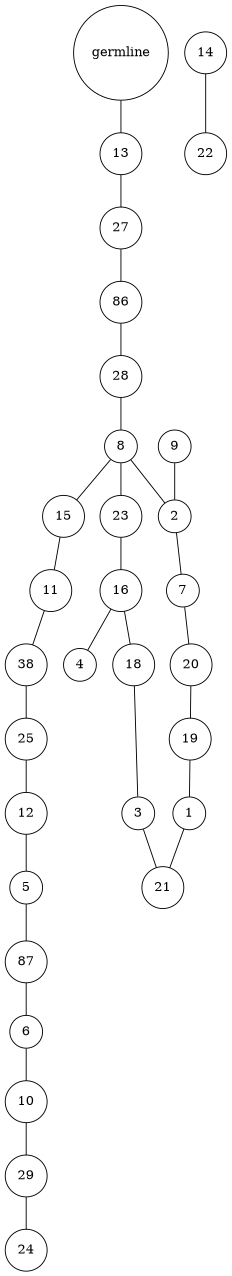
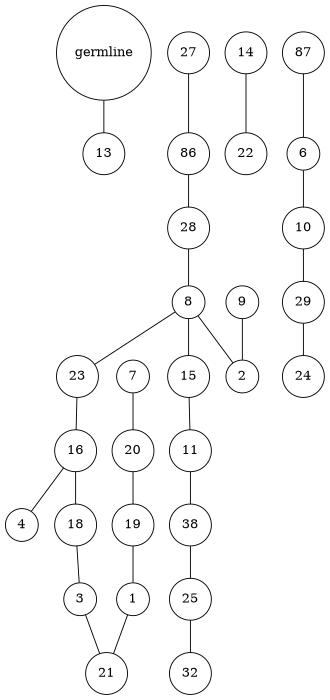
edge "13" -- "27": removed
edge "2" -- "7": removed
node "12": label "12" -> "32"
node "5": removed
